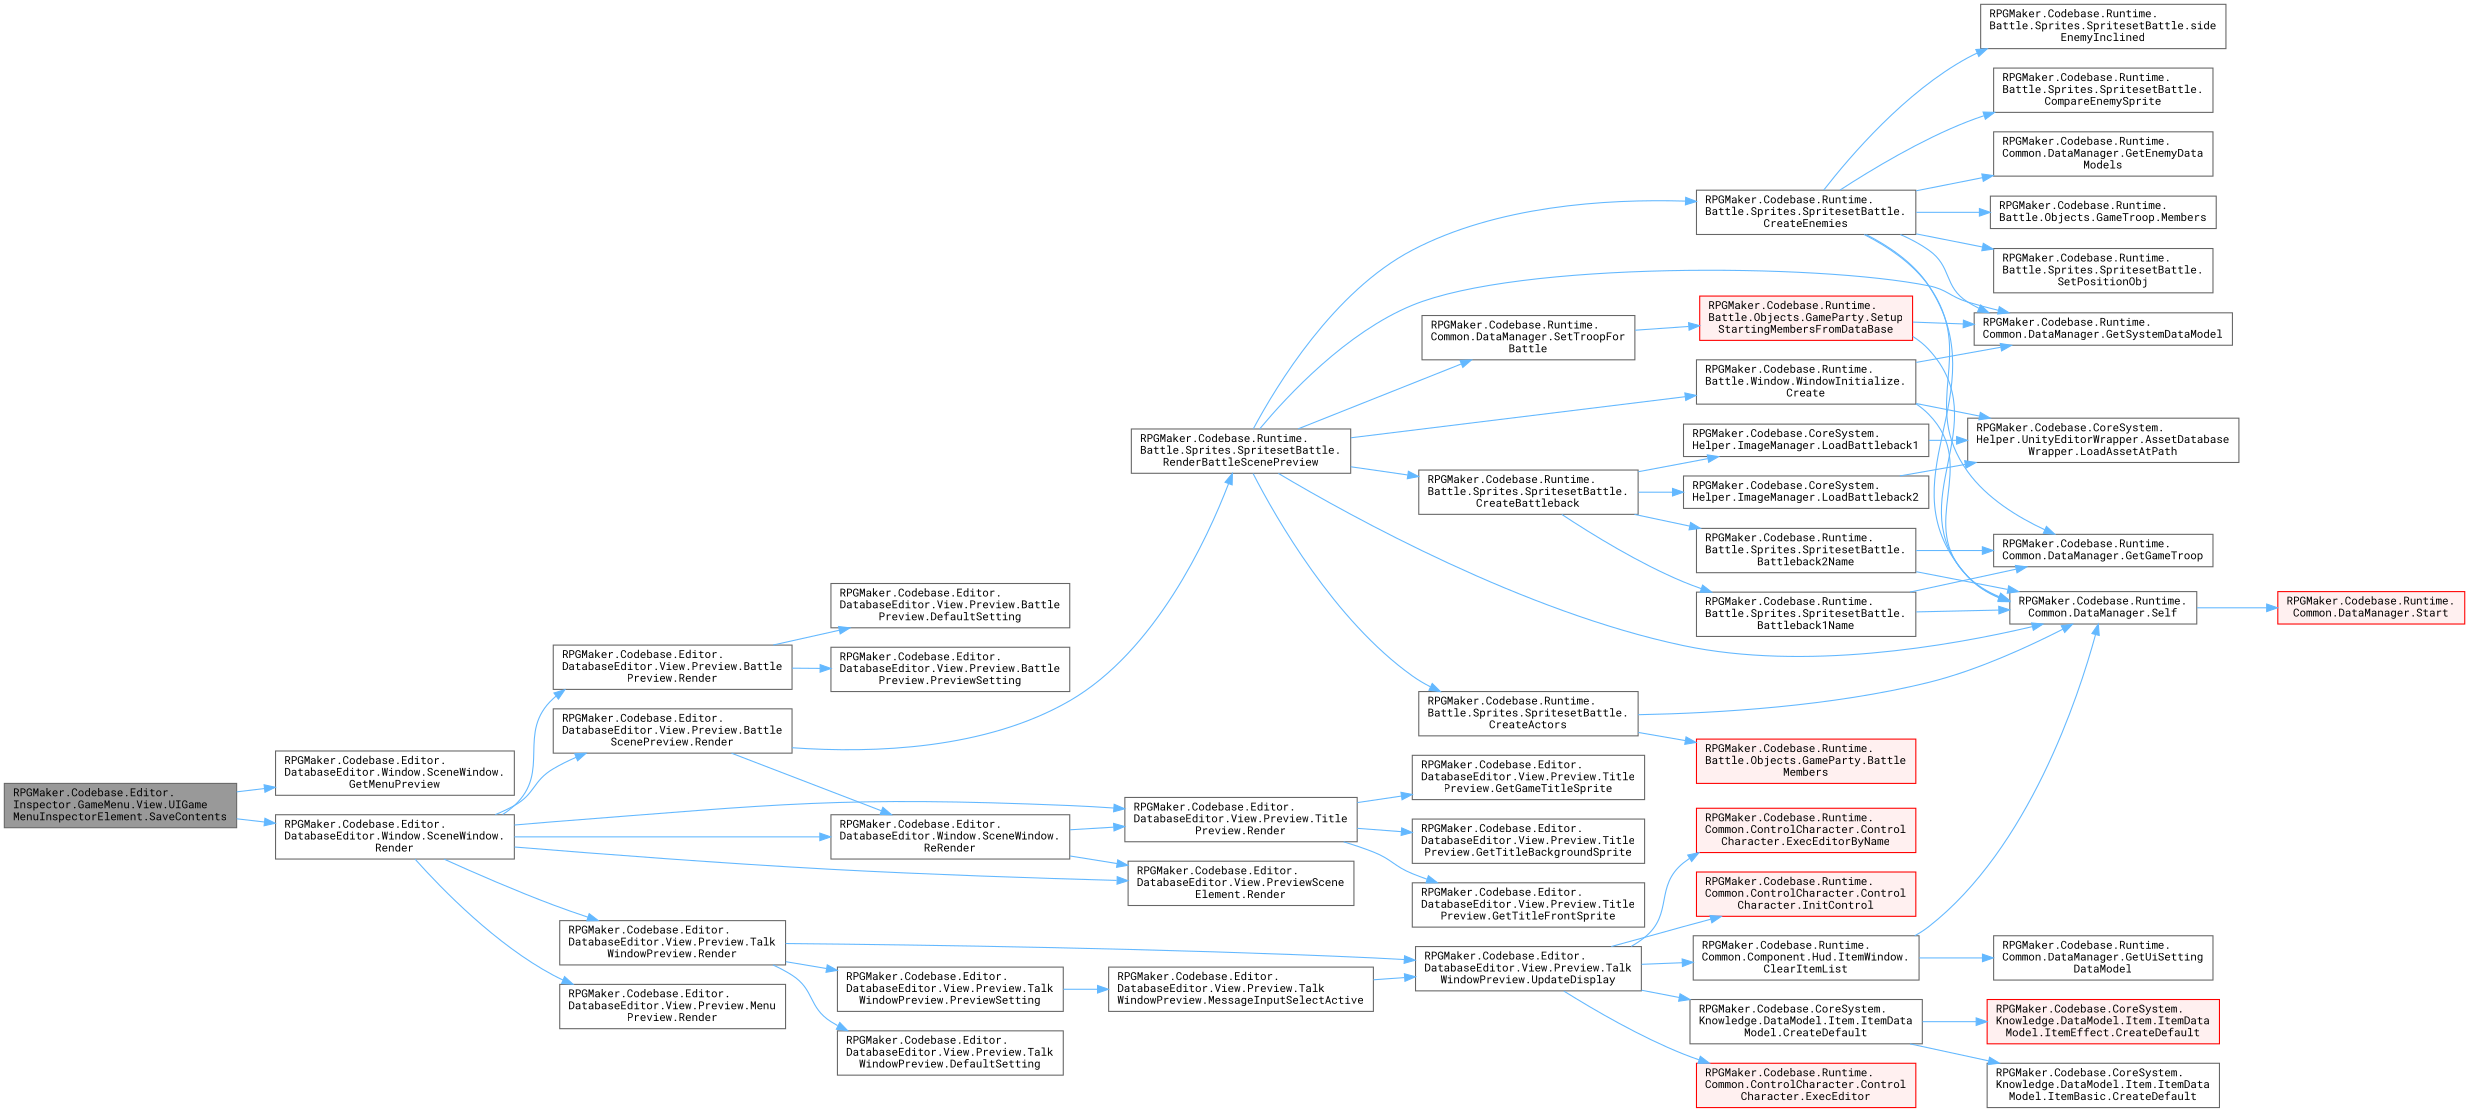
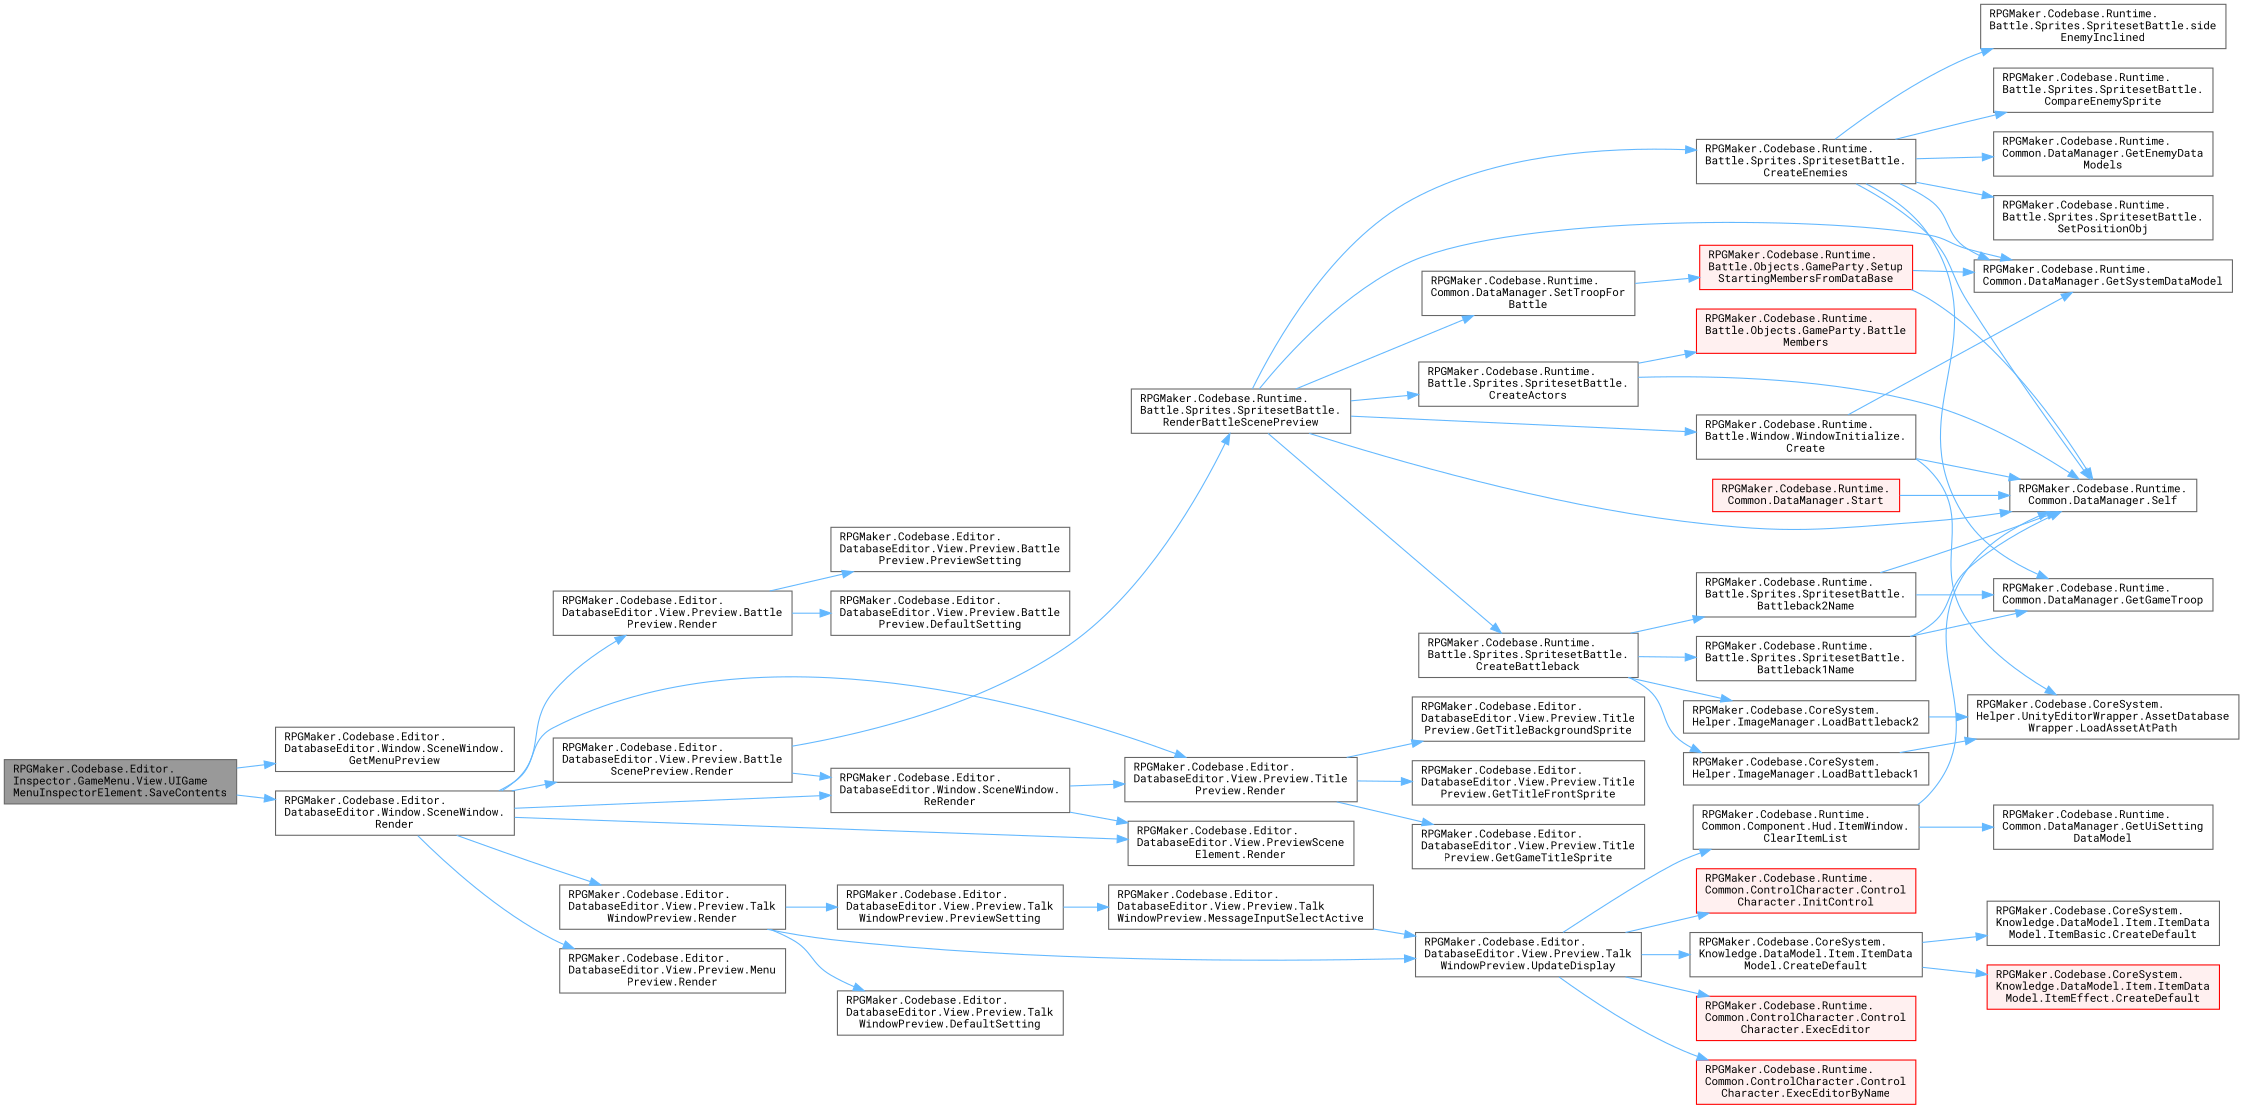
node "RPGMaker.Codebase.Runtime. Battle.Objects.GameTroop.Members": removed
edge "RPGMaker.Codebase.Runtime. Common.DataManager.Self" -> "RPGMaker.Codebase.Runtime. Common.DataManager.Start": reversed
